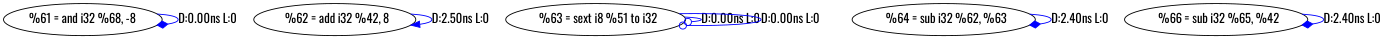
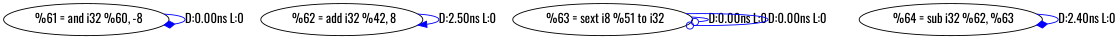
node "%61 = and i32 %68, -8": label "%61 = and i32 %68, -8" -> "%61 = and i32 %60, -8"
node "%66 = sub i32 %65, %42": removed
